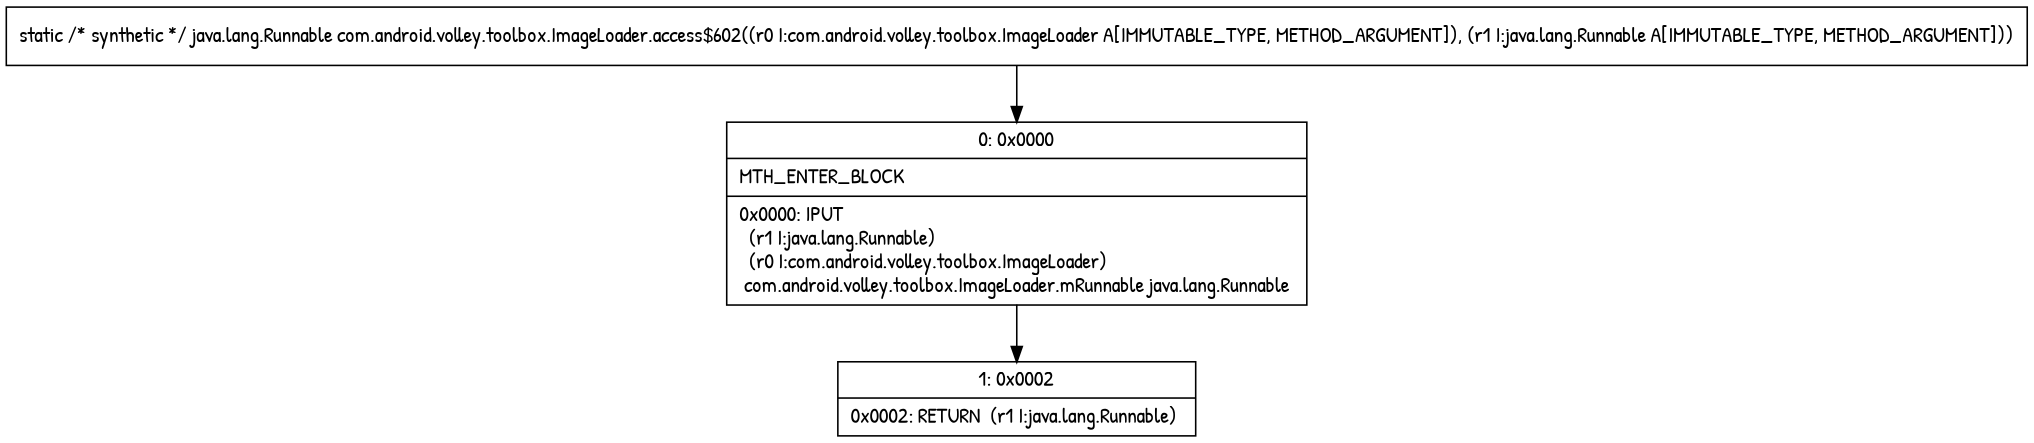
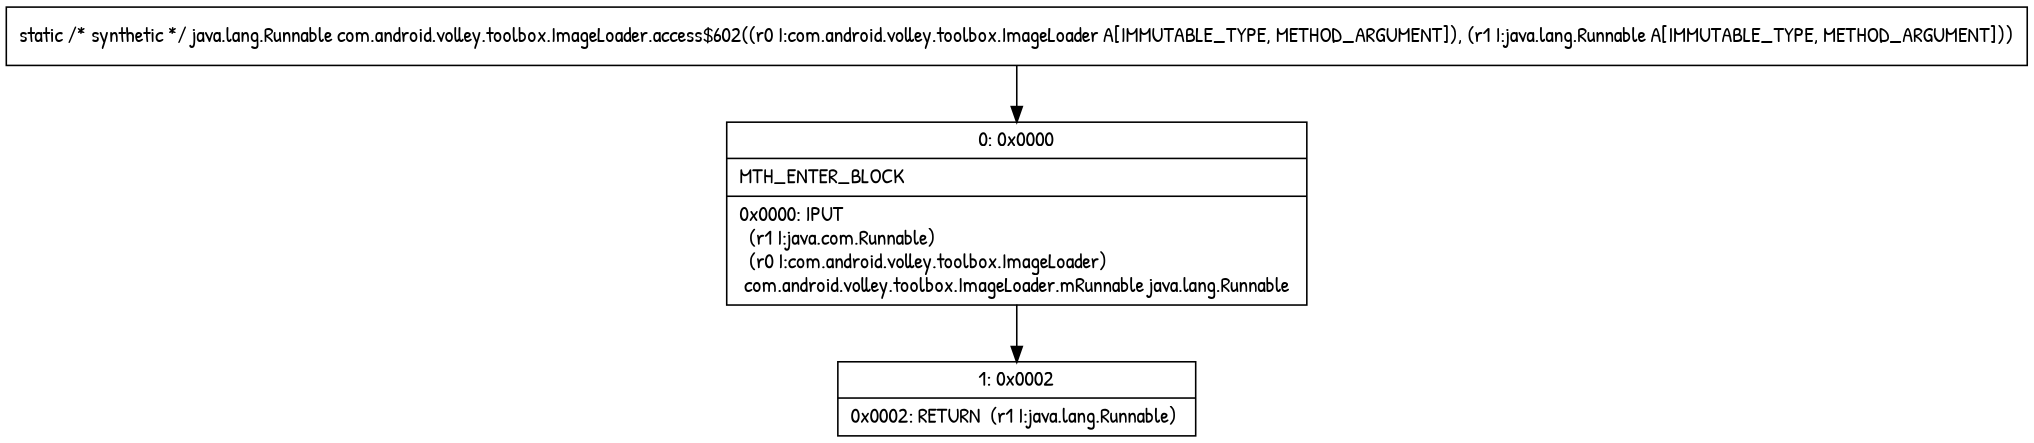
node "0: 0x0000": text "(r1 I:java.lang.Runnable)" -> "(r1 I:java.com.Runnable)"
